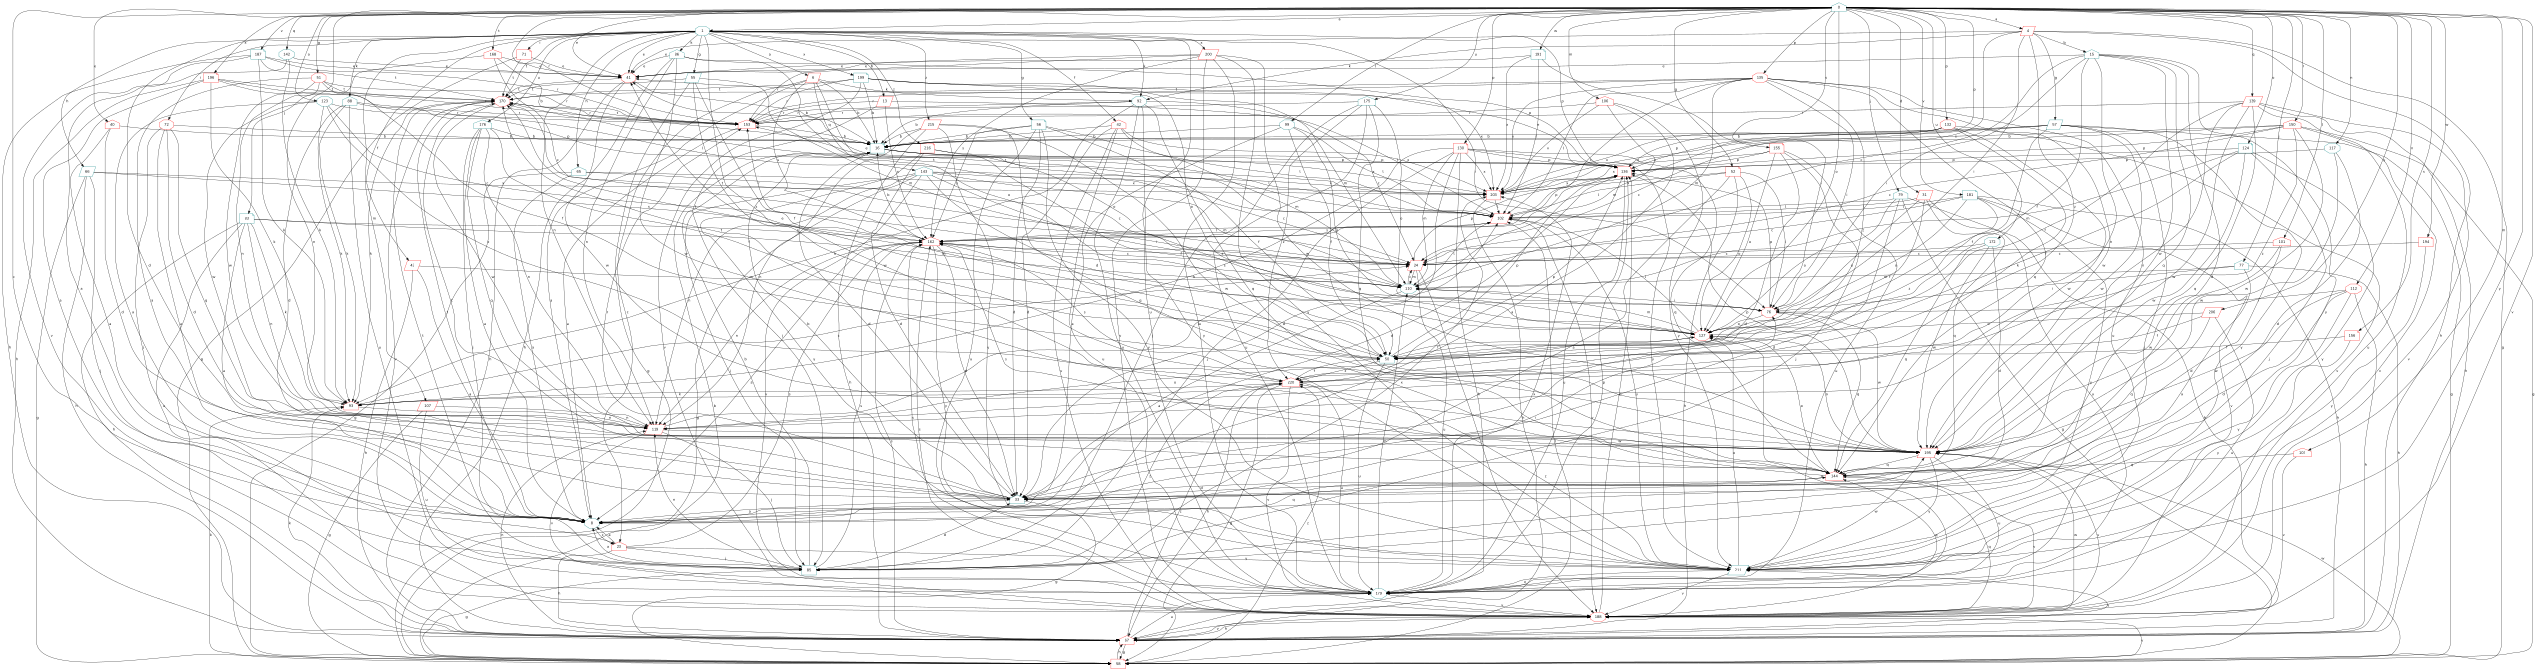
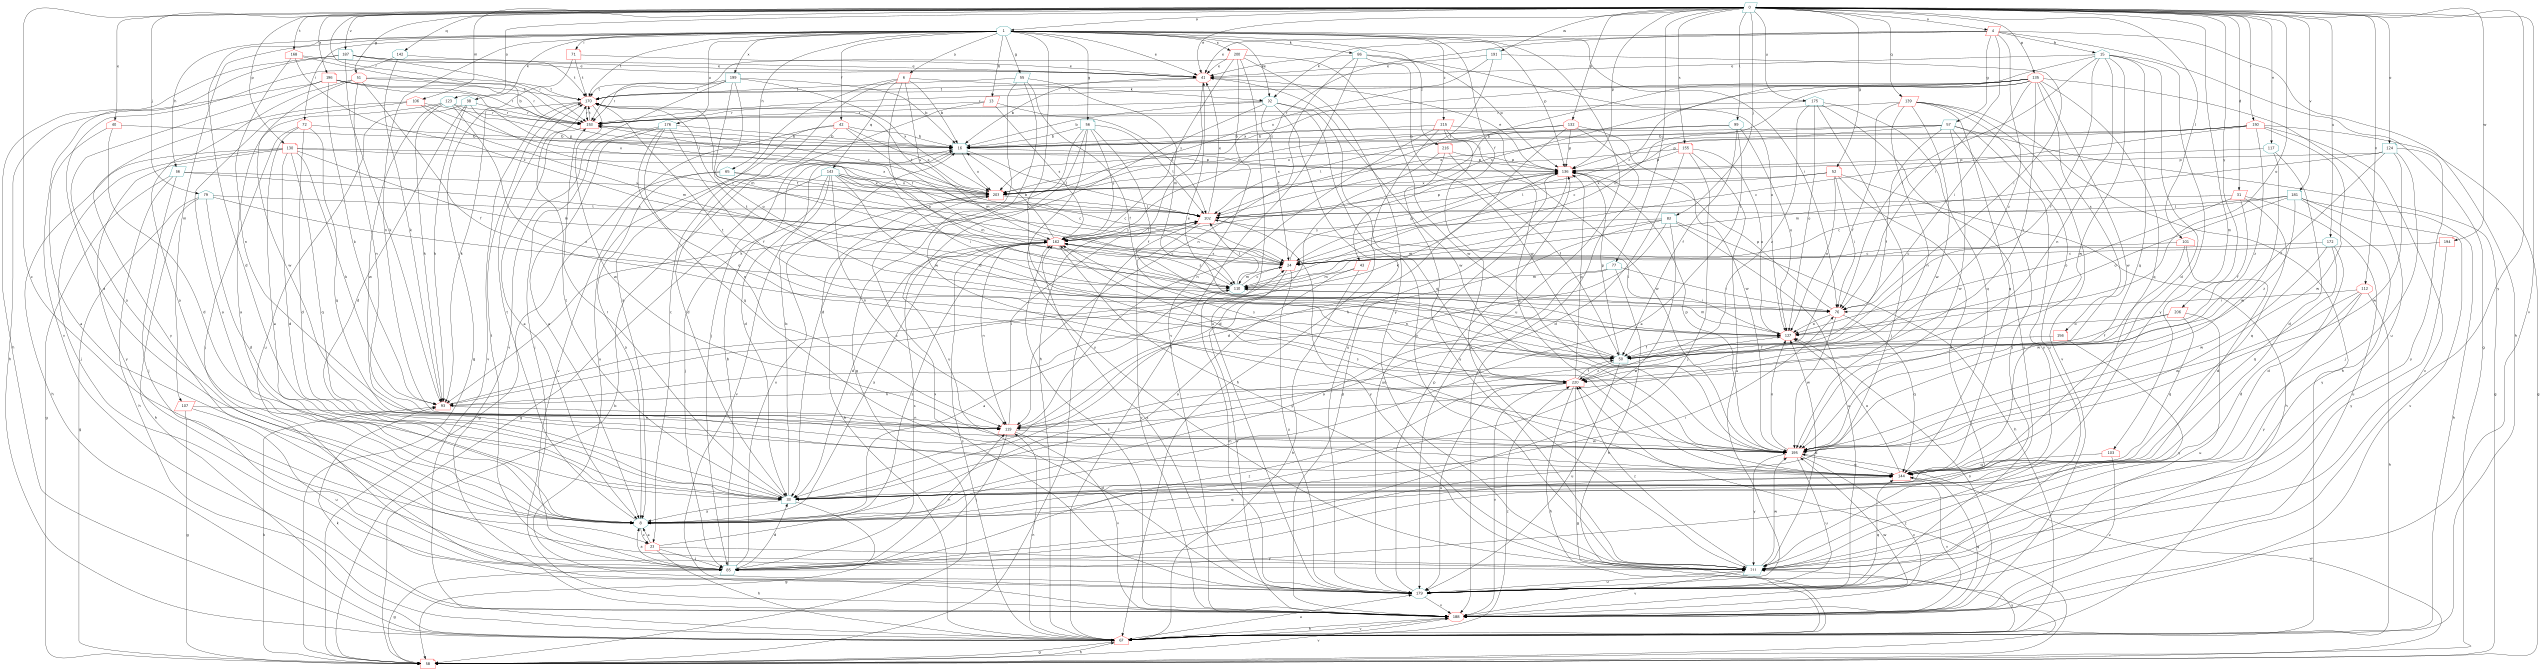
node "0": shape house -> parallelogram
edge "0" -> "156": now "135" -> "156"
node "85": shape note -> parallelogram
